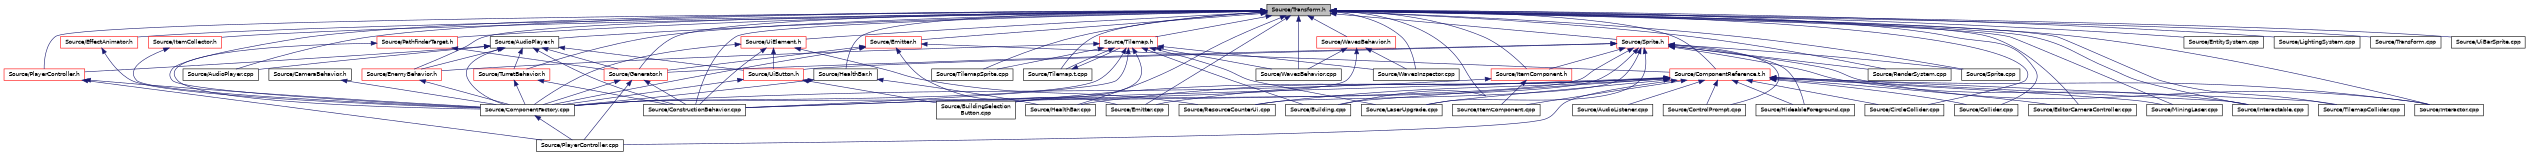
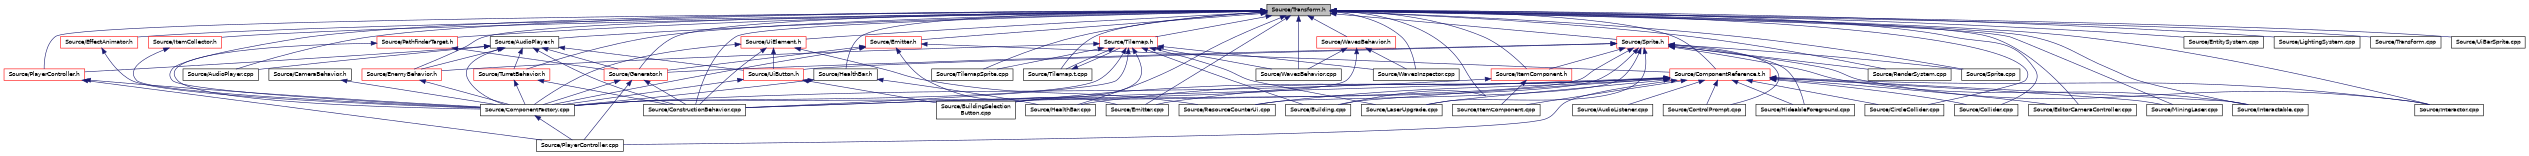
node "Source/TilemapCollider.cpp": removed
